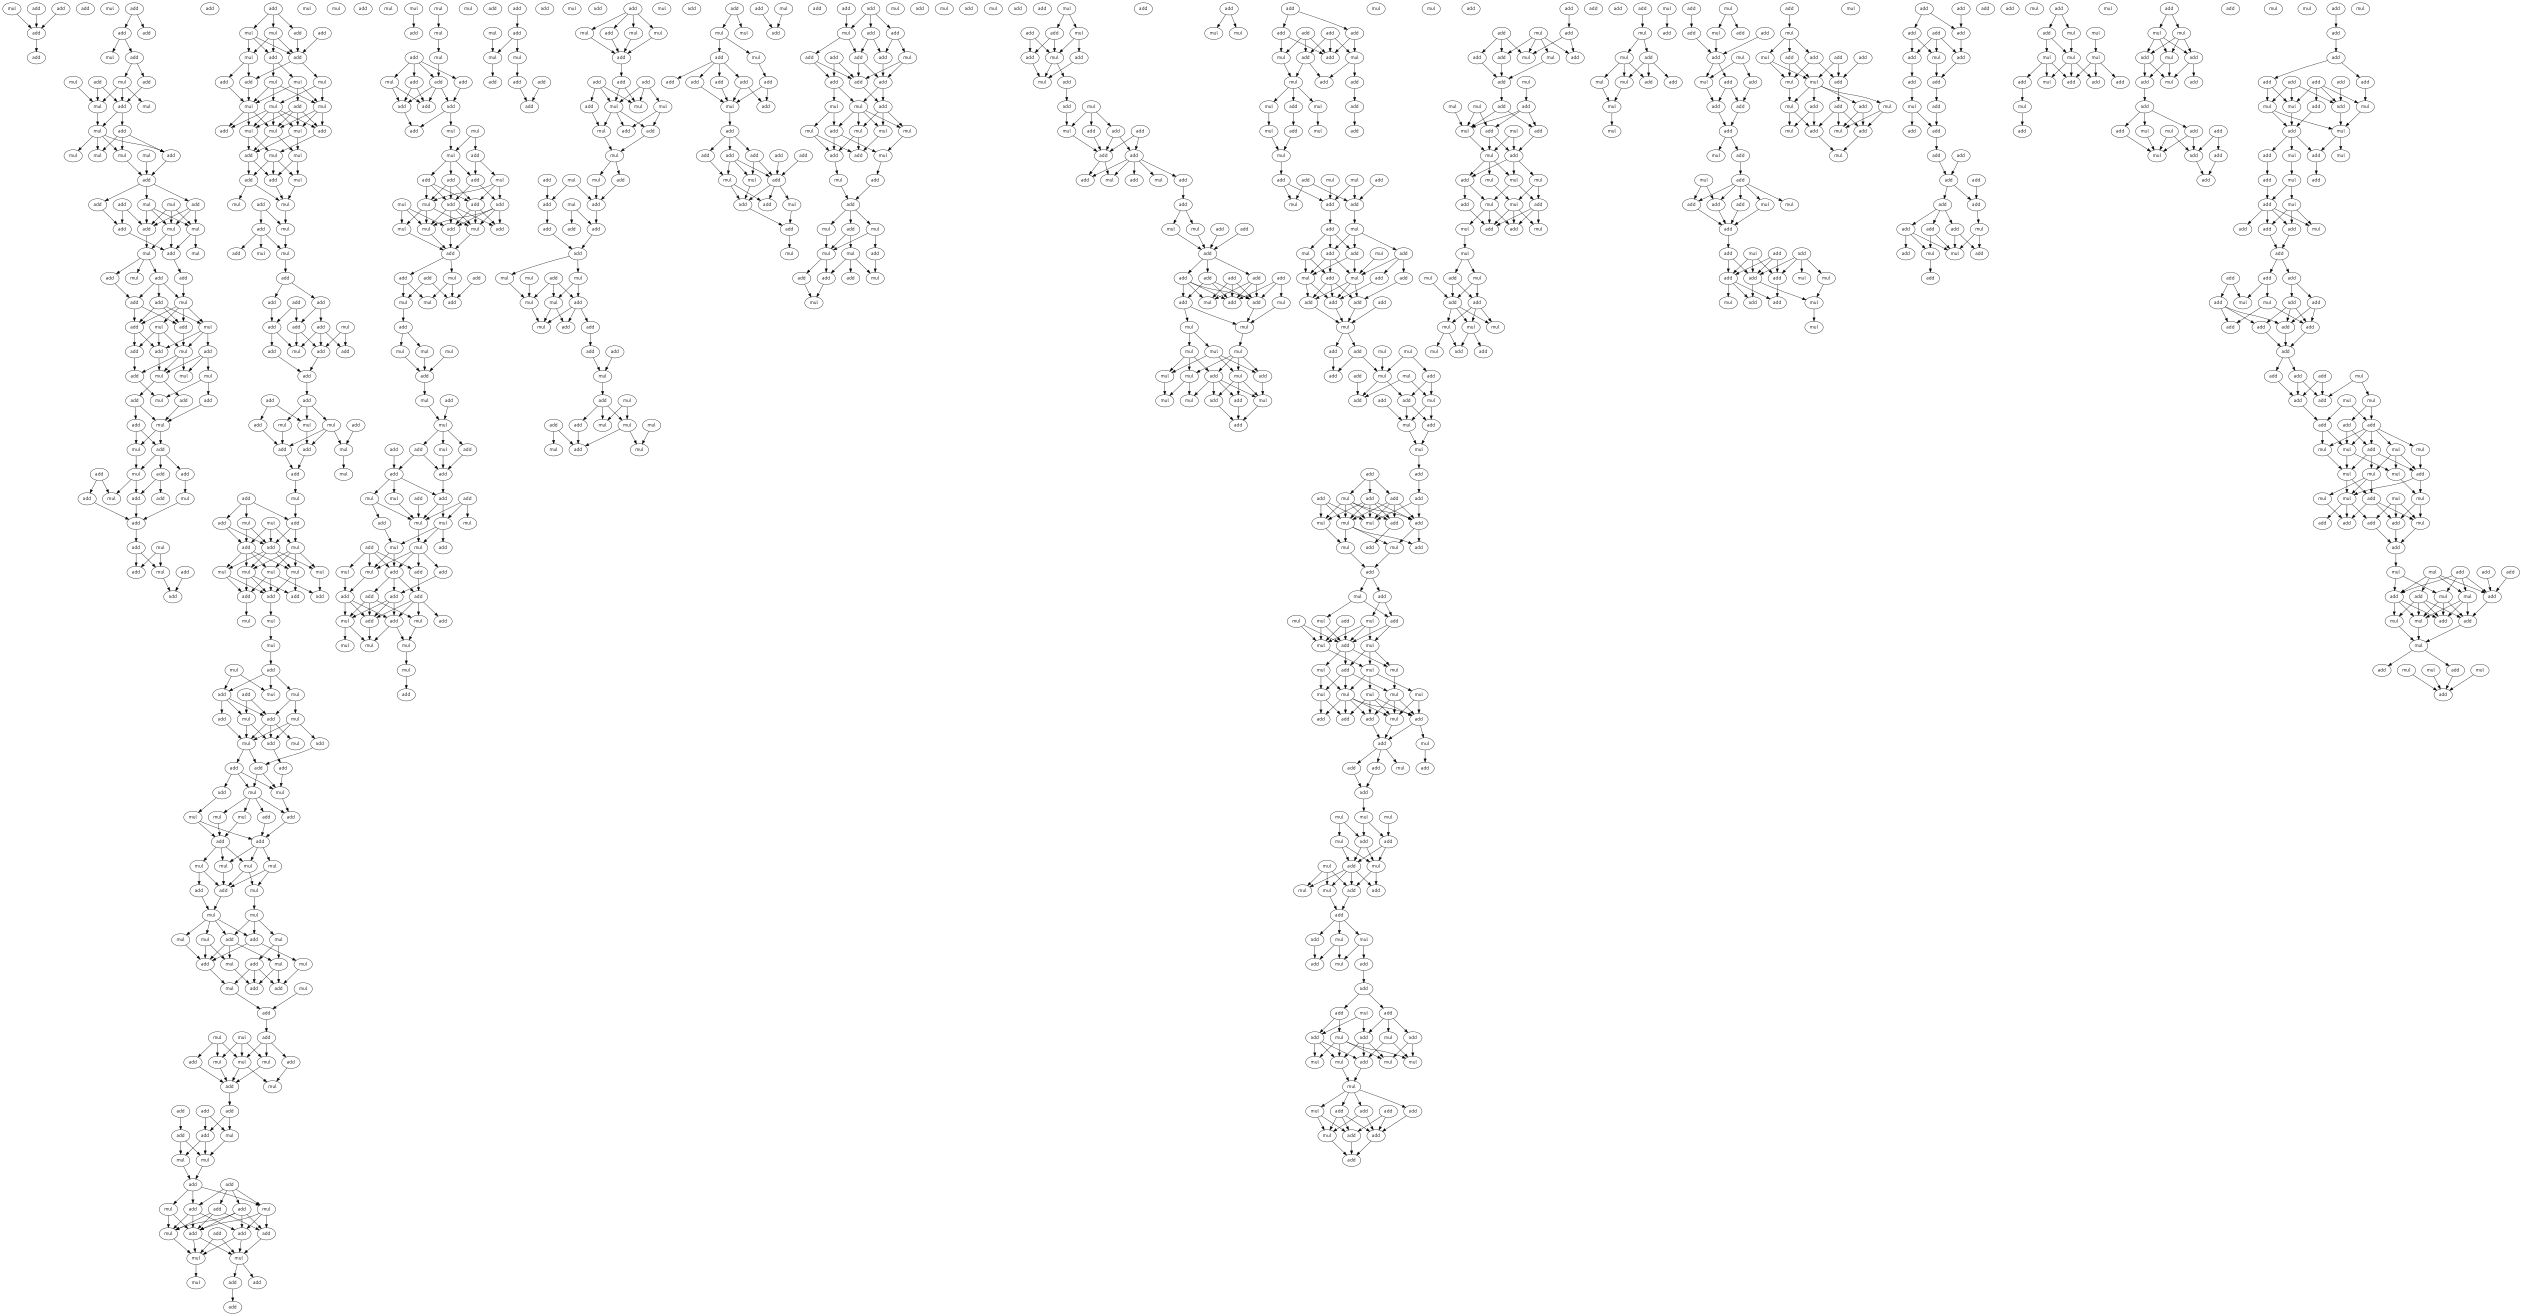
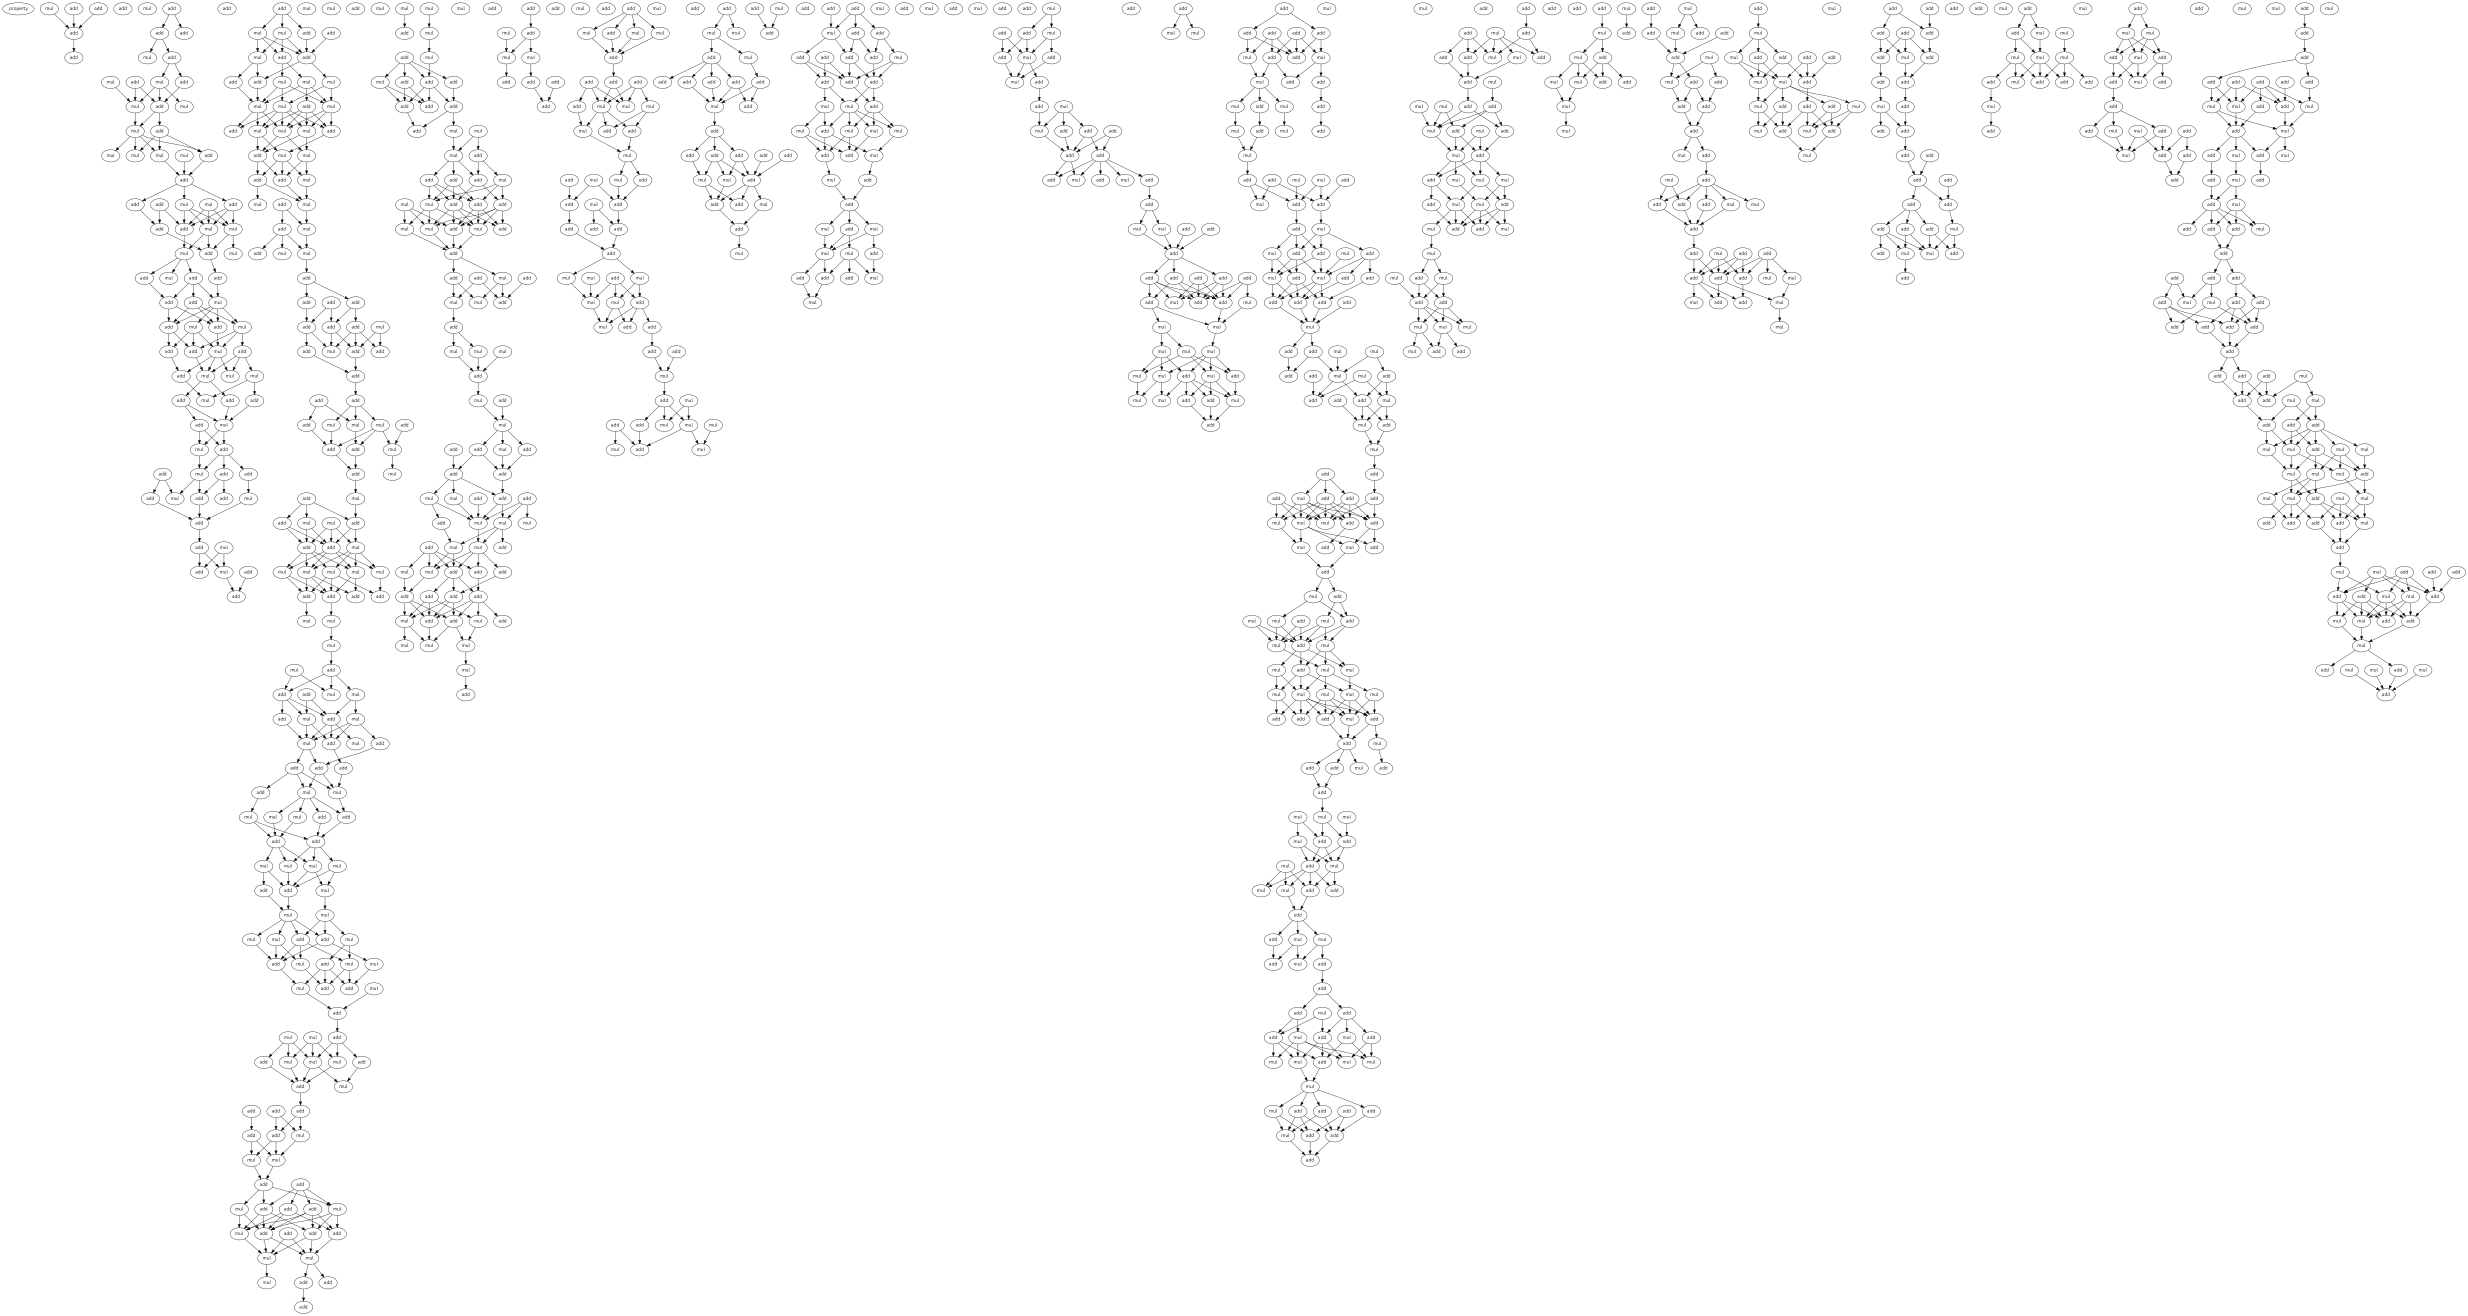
node "property": added
